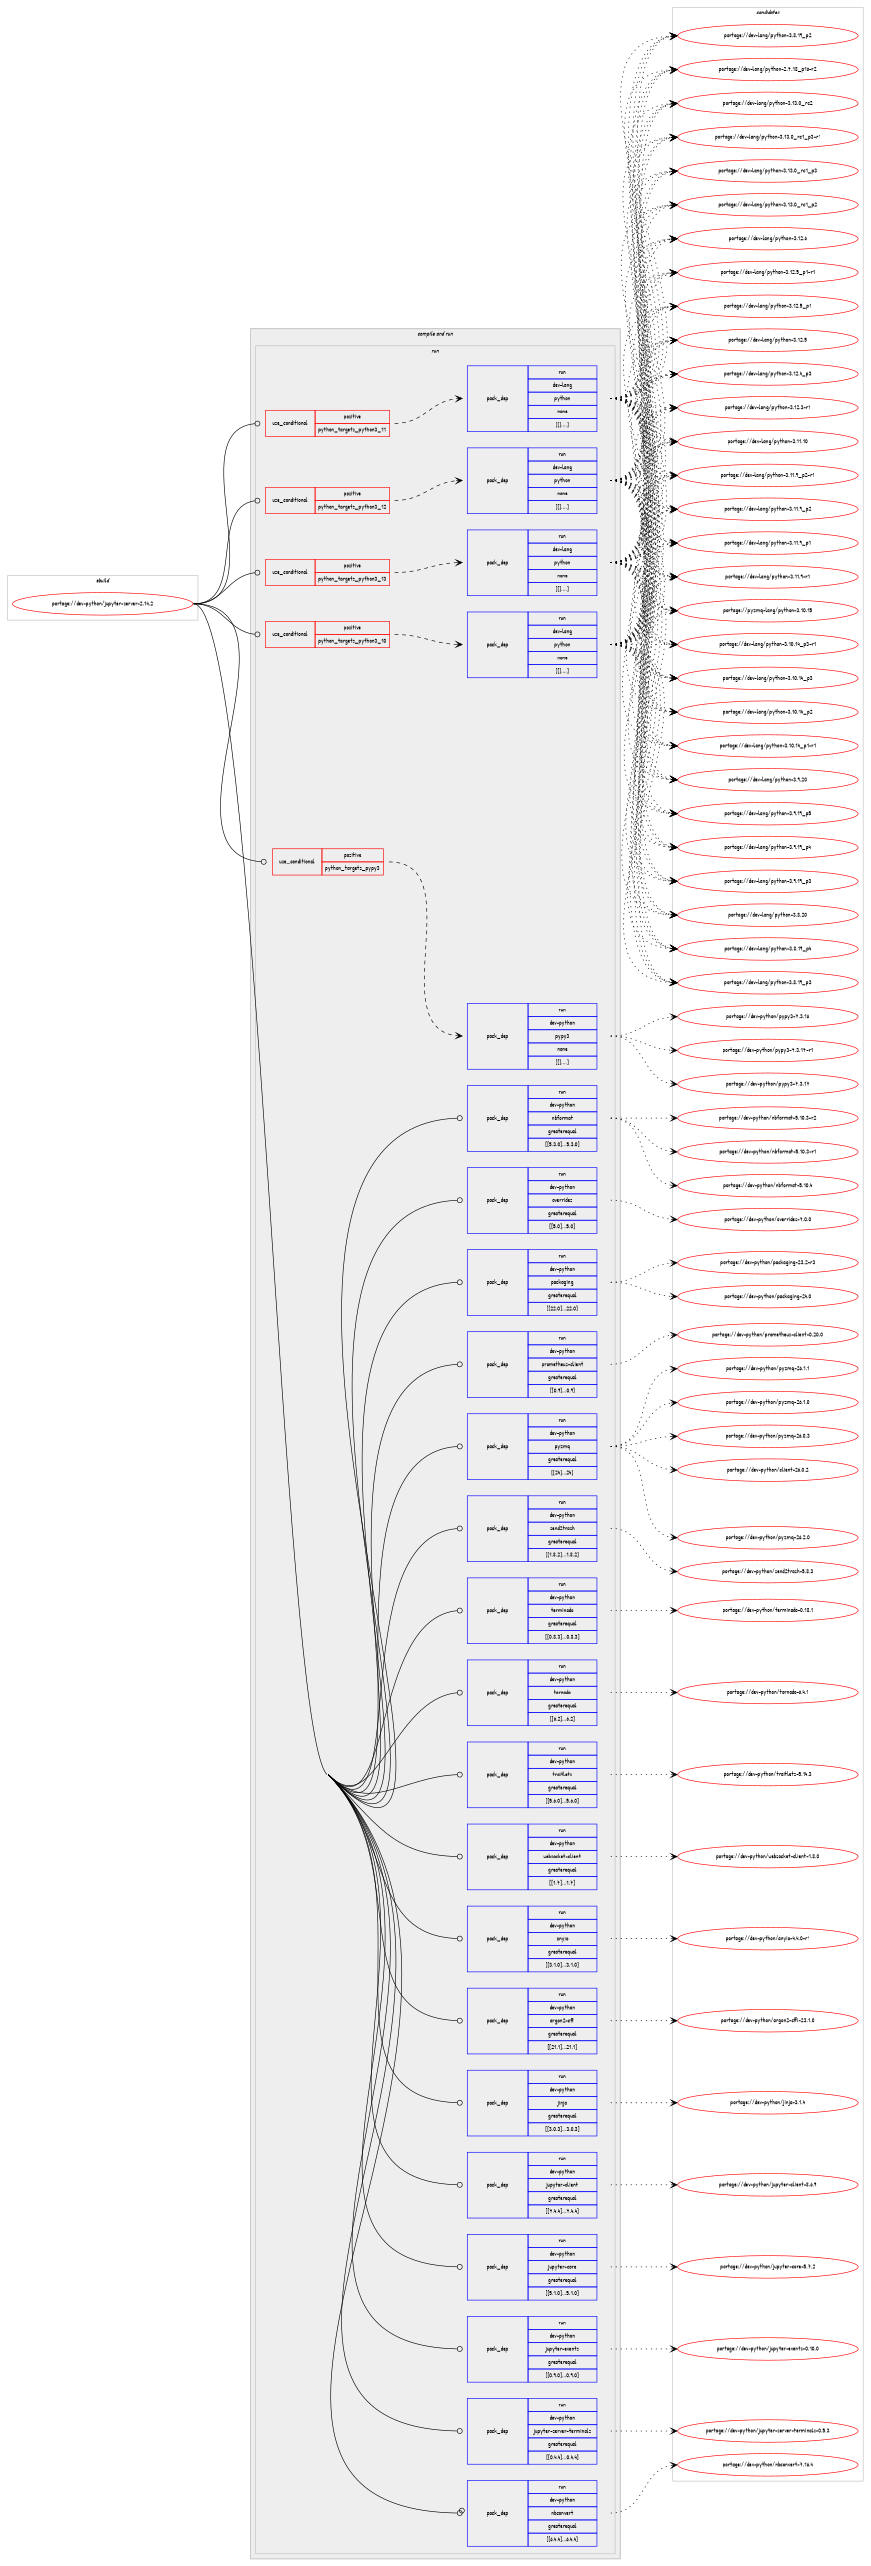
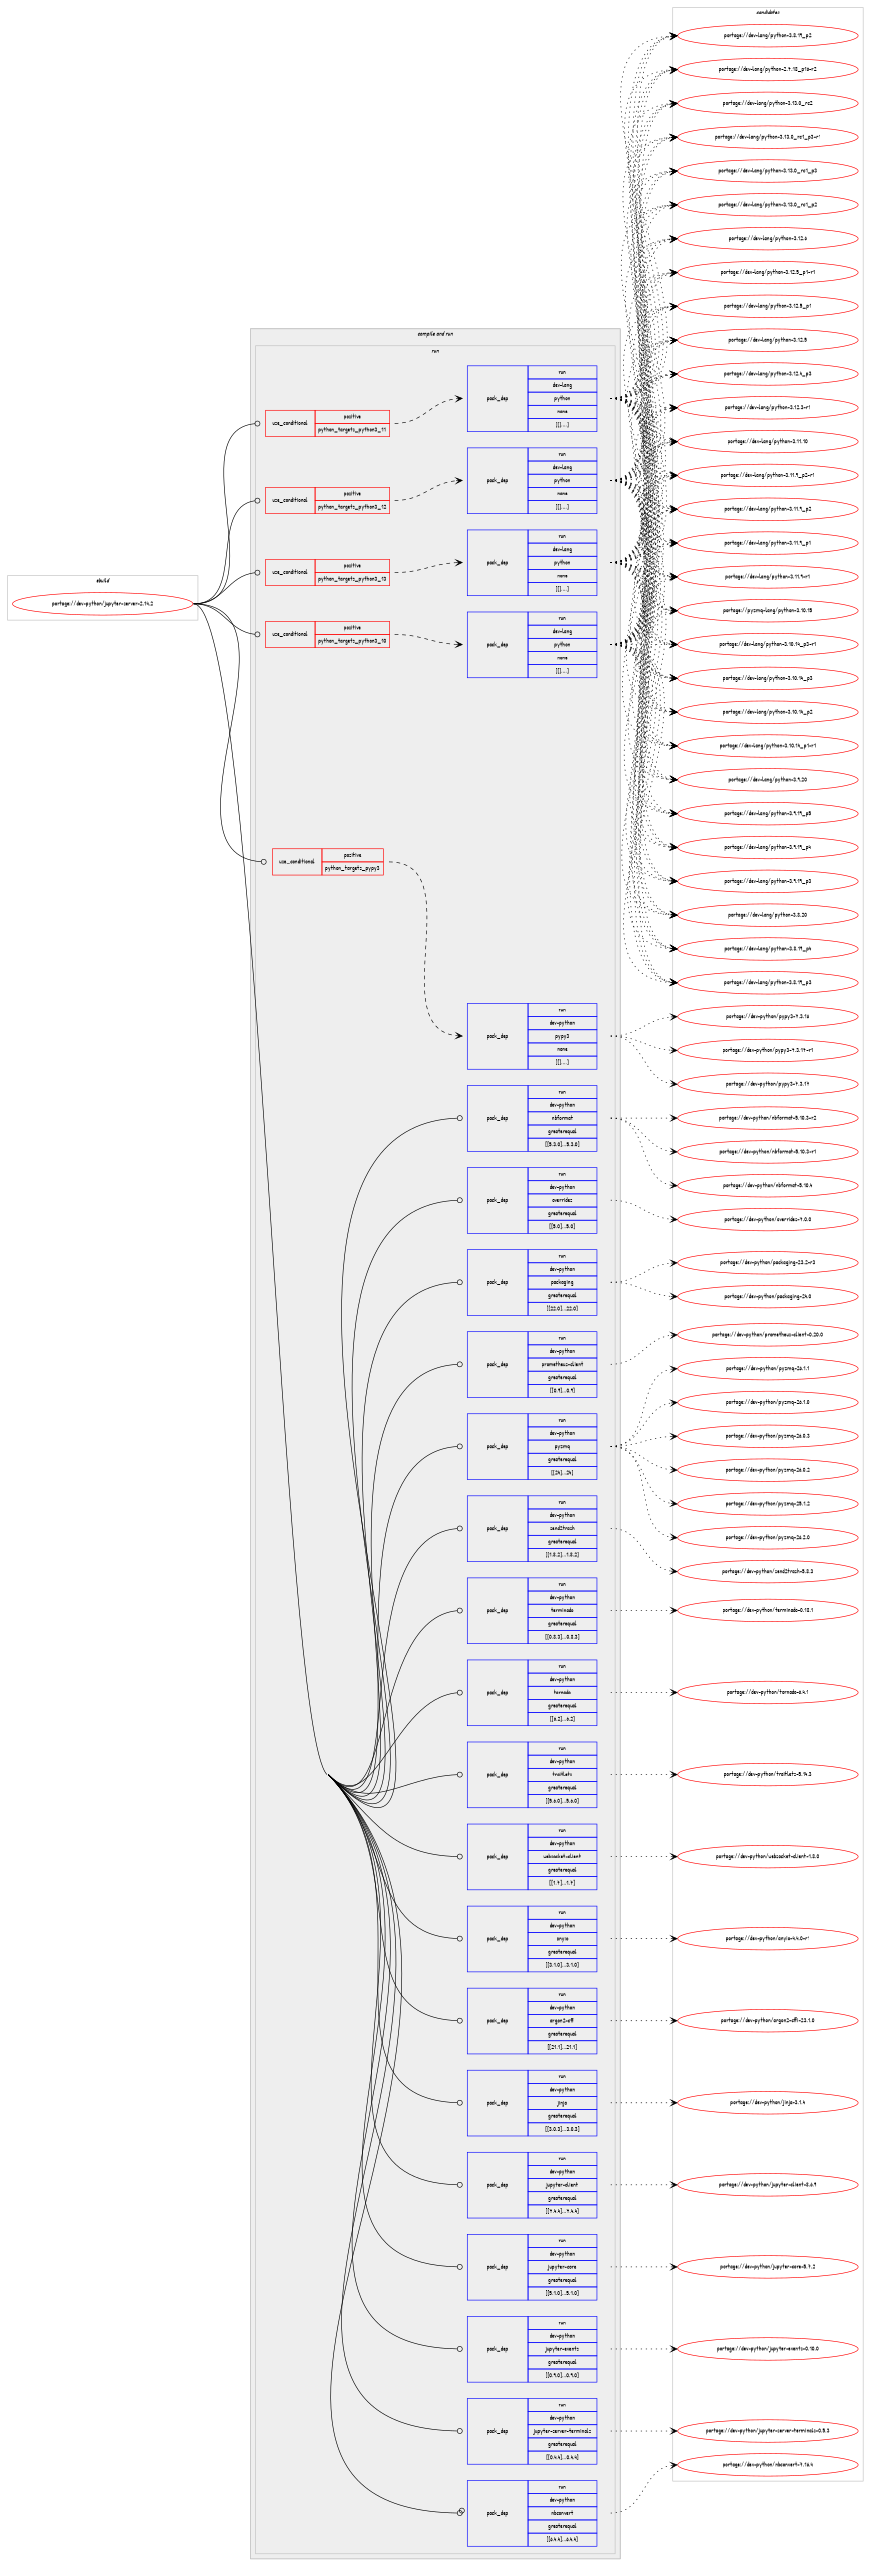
node "portage://dev-python/client-26.0.2": label "portage://dev-python/client-26.0.2" -> "portage://dev-python/pyzmq-26.0.2"
node "portage://dev-python/pyzmq-25.1.2": added
